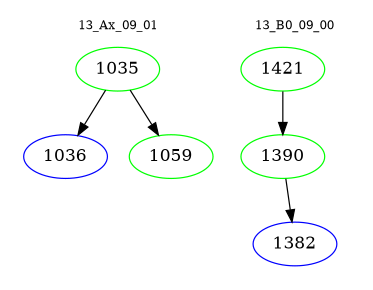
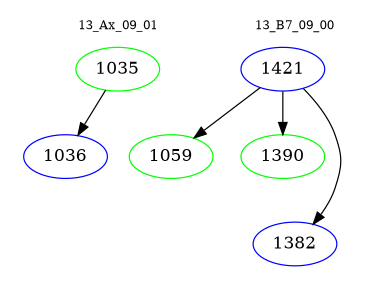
cluster "13_B0_09_00": label "13_B0_09_00" -> "13_B7_09_00"
node "1421": color green -> blue
edge "1035" -> "1059": now "1421" -> "1059"
edge "1390" -> "1382": now "1421" -> "1382"
